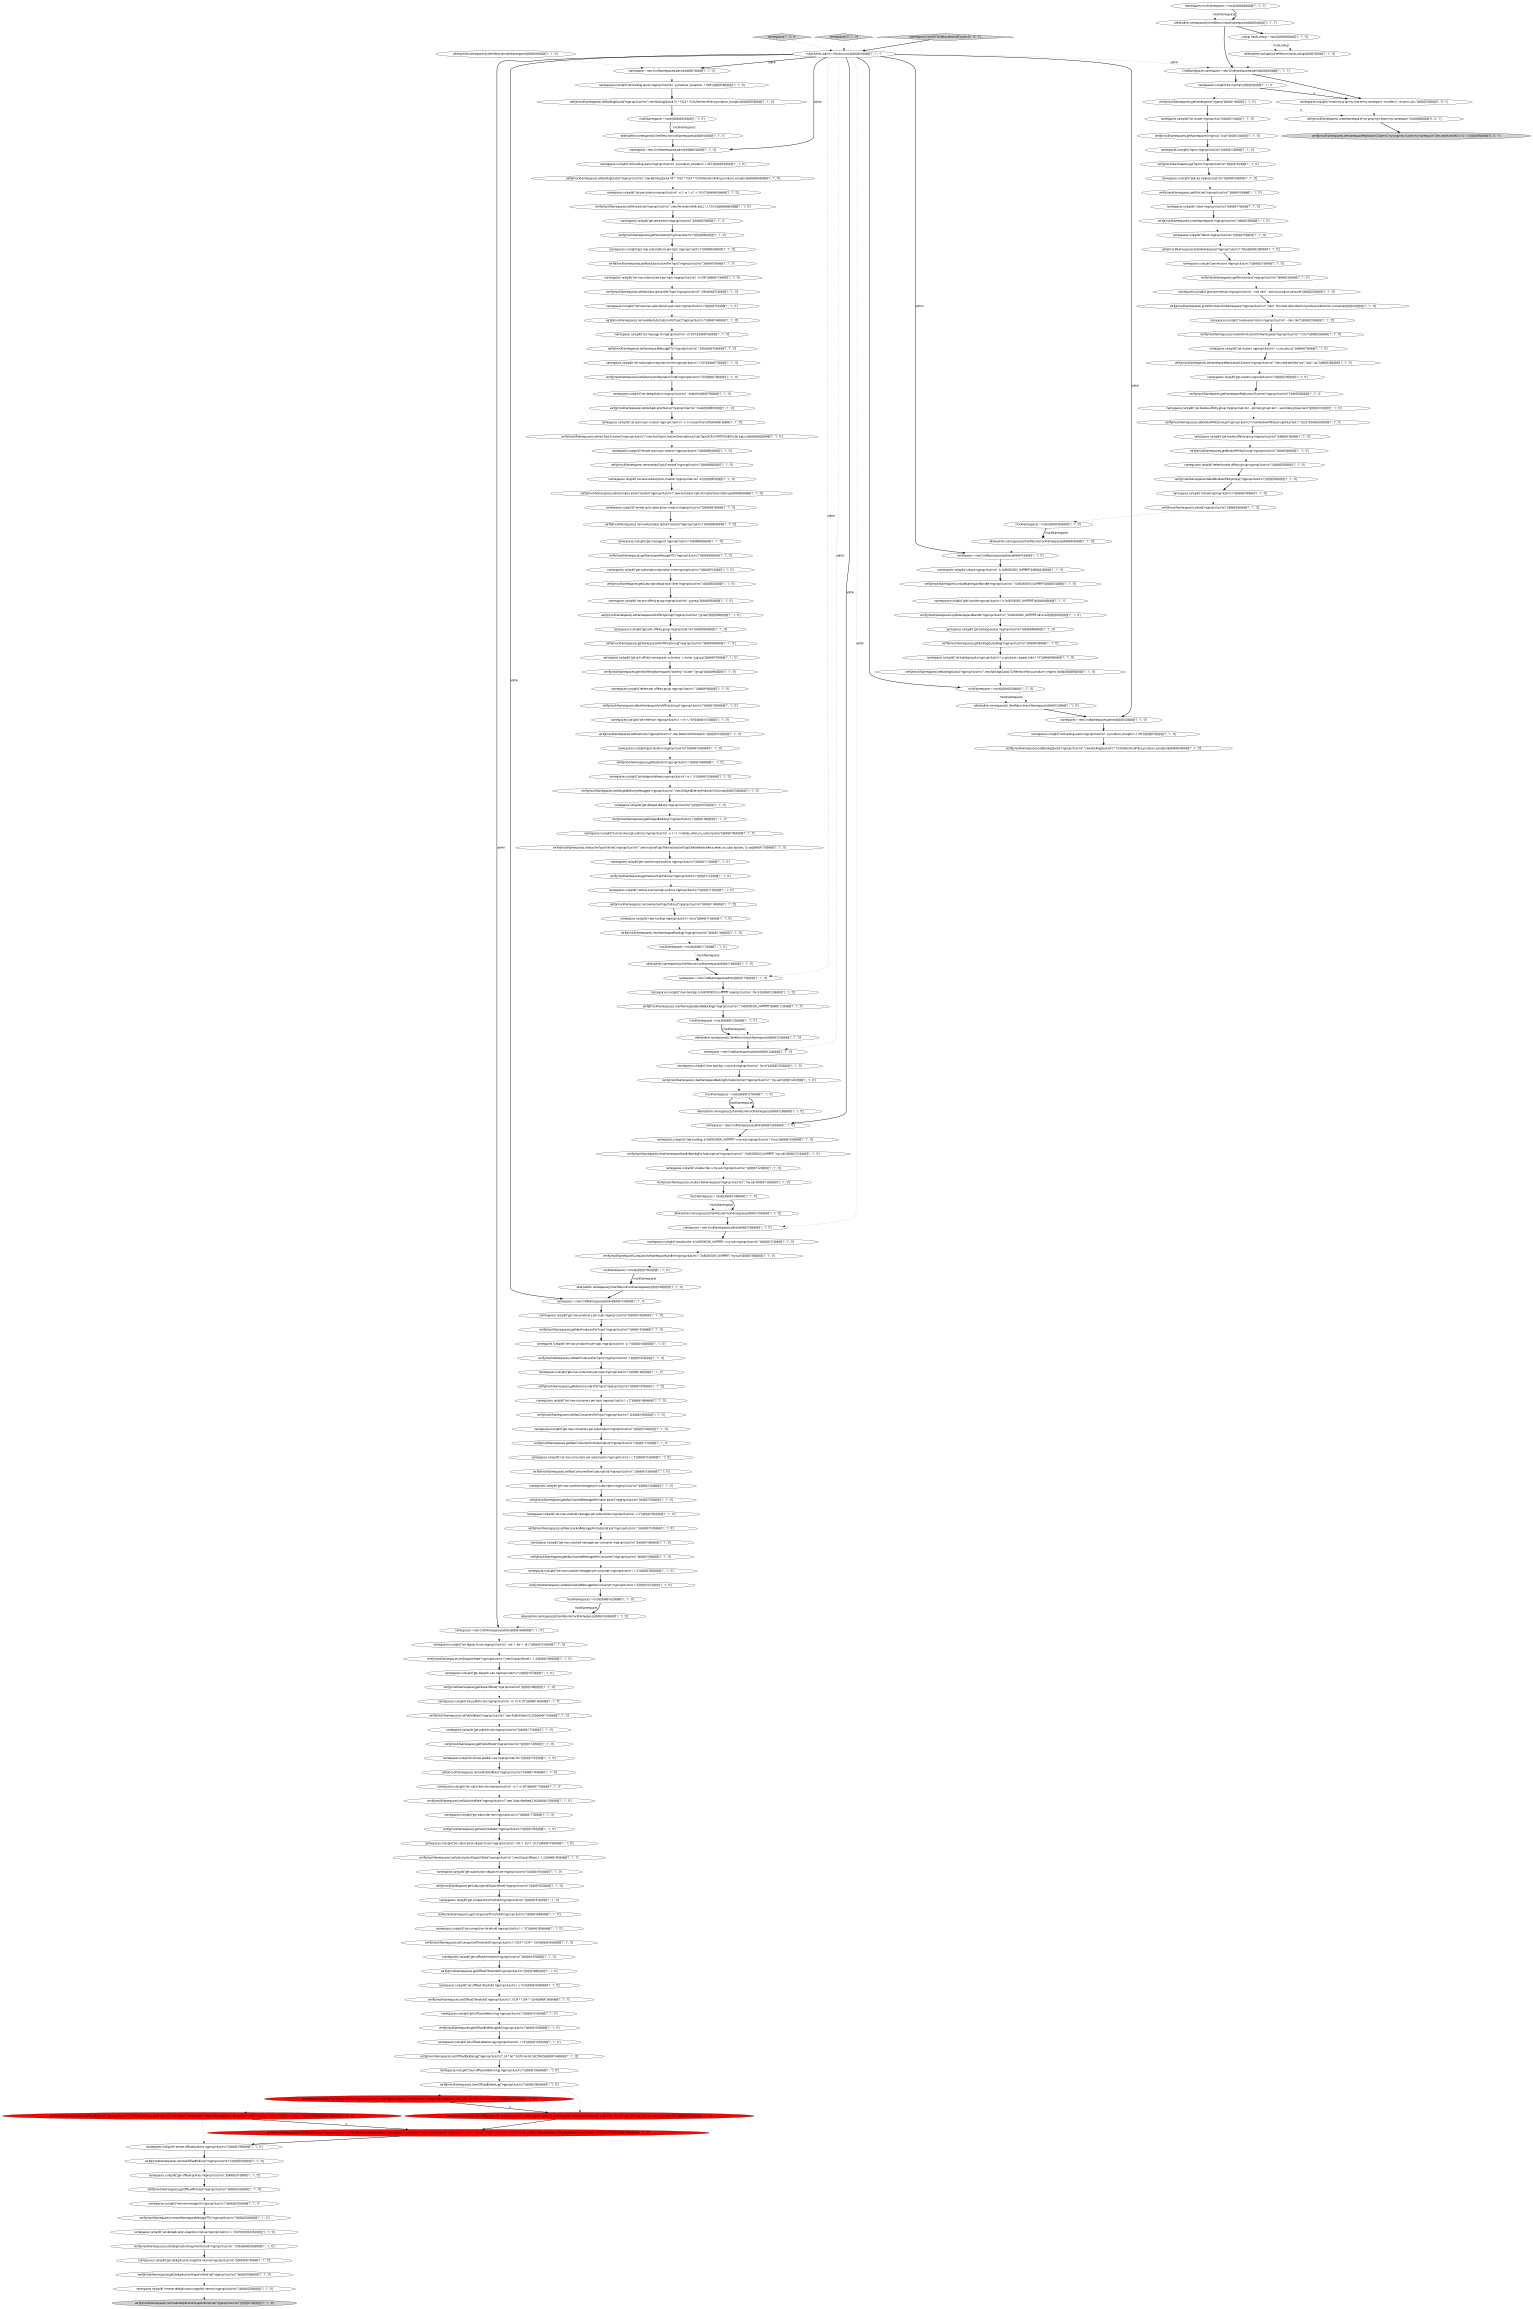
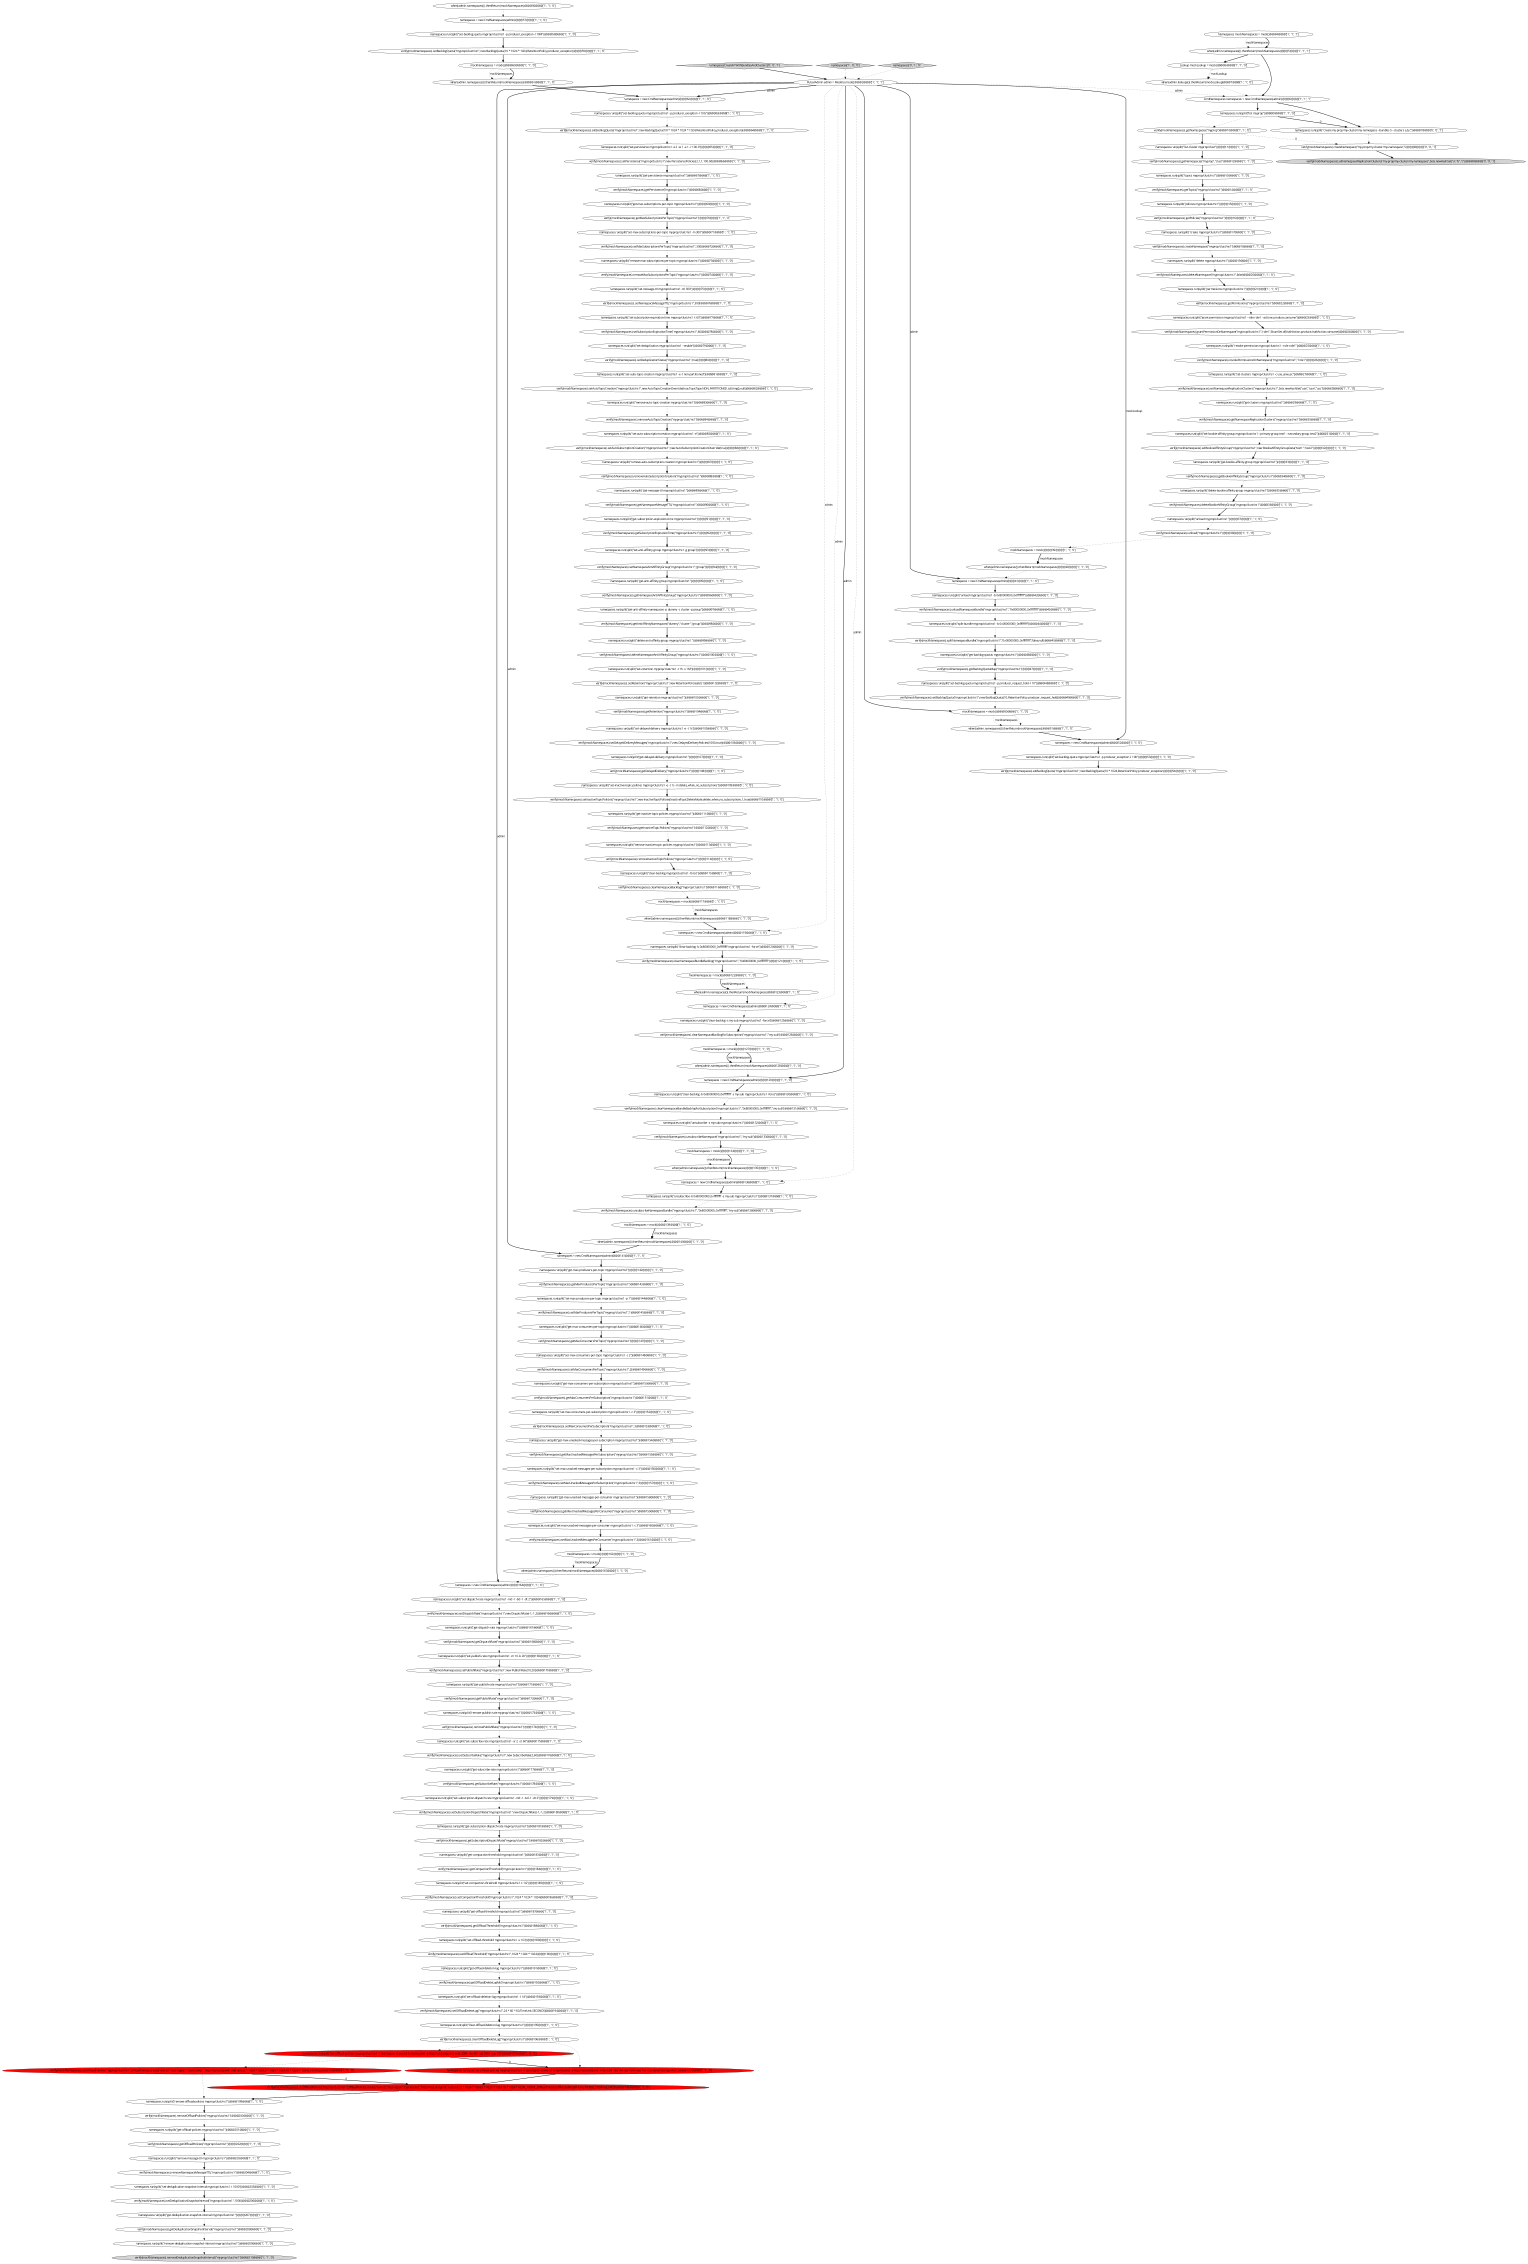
edge "PulsarAdmin admin = Mockito.mock()@@@3@@@['1', '1', '1']" -> "namespaces = new CmdNamespaces(admin)@@@57@@@['1', '1', '0']": removed, label "admin"
edge "PulsarAdmin admin = Mockito.mock()@@@3@@@['1', '1', '1']" -> "namespaces = new CmdNamespaces(admin)@@@52@@@['1', '1', '0']": label "admin" -> "mockLookup"
